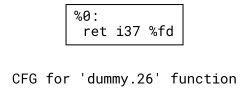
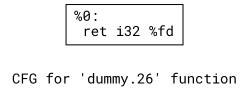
node "%0:": text "ret i37 %fd" -> "ret i32 %fd"
